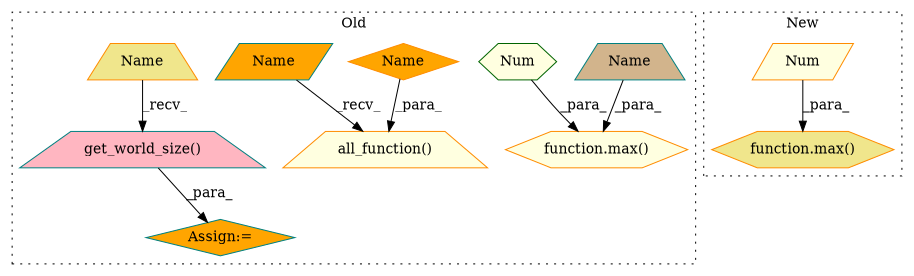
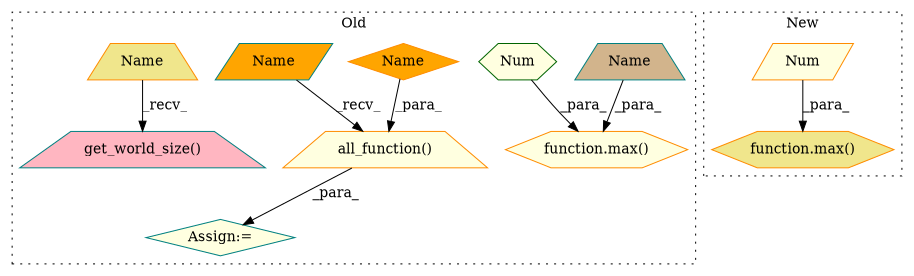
edge "get_world_size()" -> "Assign:=": now "all_function()" -> "Assign:="
node "Assign:=": fillcolor orange -> lightyellow
